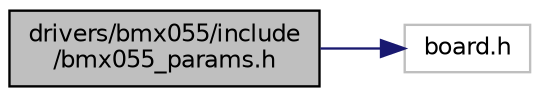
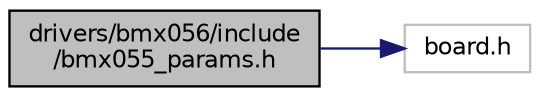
node "drivers/bmx055/include /bmx055_params.h": label "drivers/bmx055/include /bmx055_params.h" -> "drivers/bmx056/include /bmx055_params.h"
